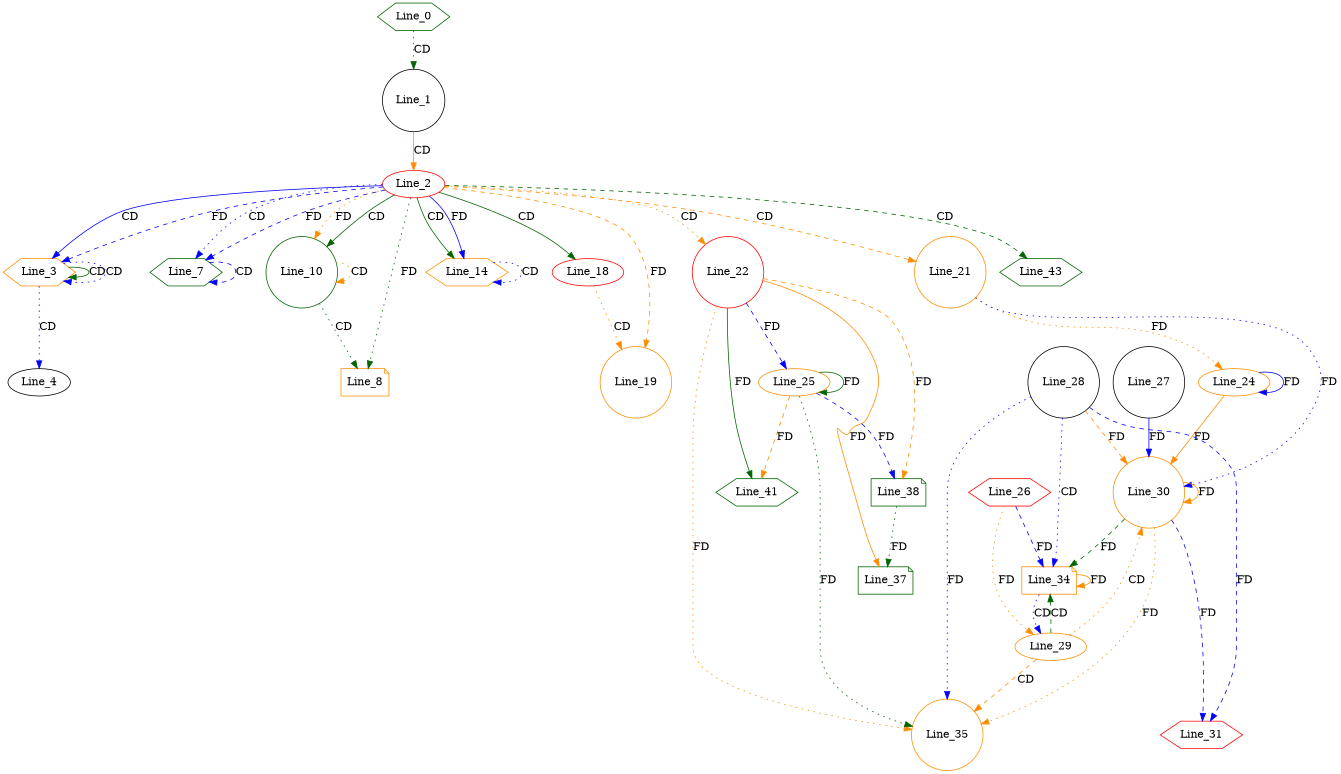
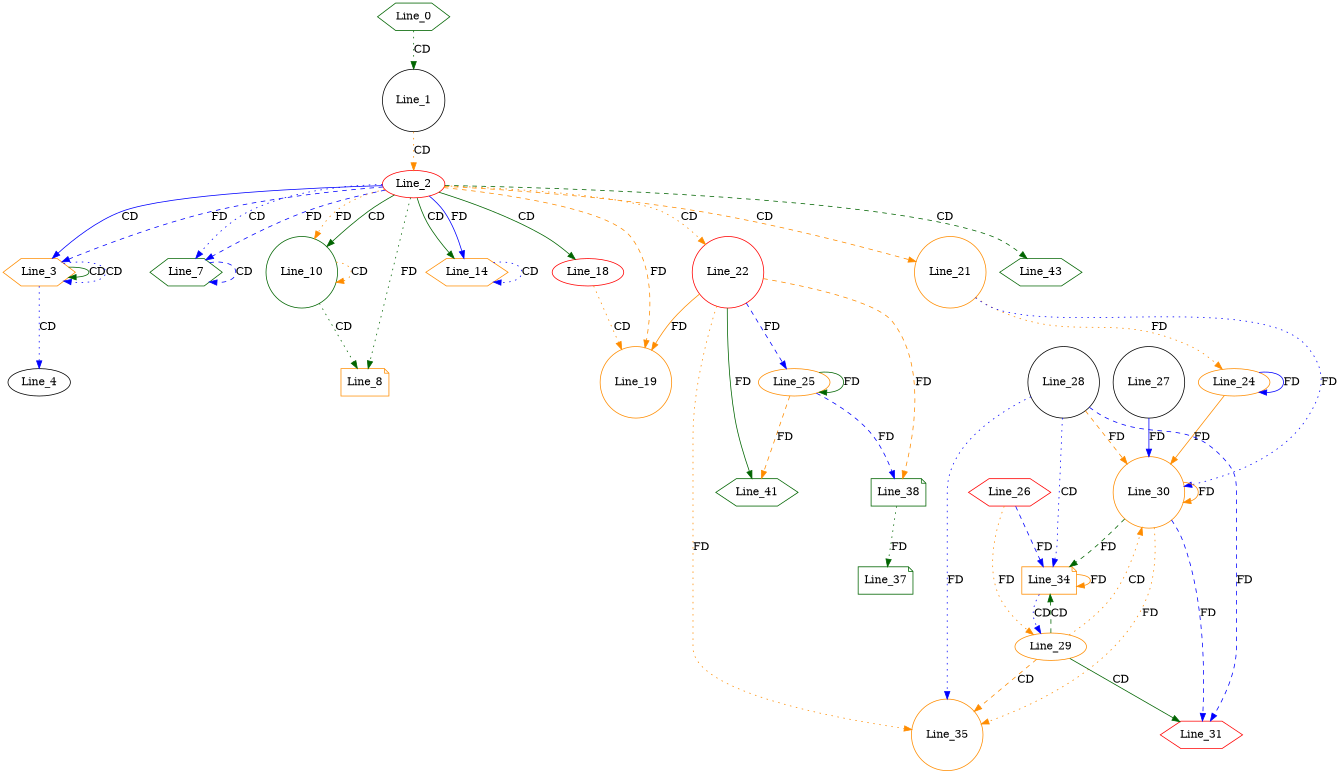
edge "Line_1" -> "Line_2": style solid -> dotted
edge "Line_22" -> "Line_37": now "Line_22" -> "Line_19"
edge "Line_25" -> "Line_35": removed, label "FD"
edge "Line_29" -> "Line_31": added, label "CD"
